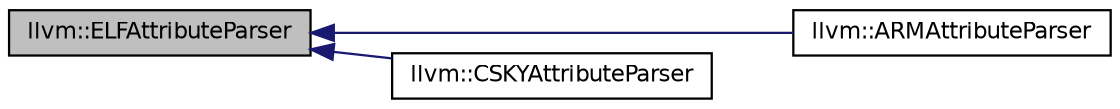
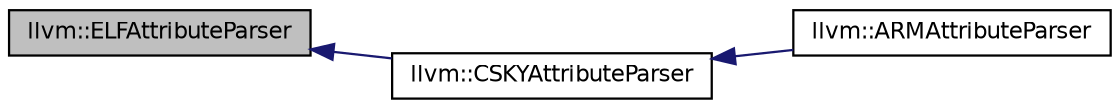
edge "llvm::ARMAttributeParser" -> "llvm::ELFAttributeParser": now "llvm::ARMAttributeParser" -> "llvm::CSKYAttributeParser"
